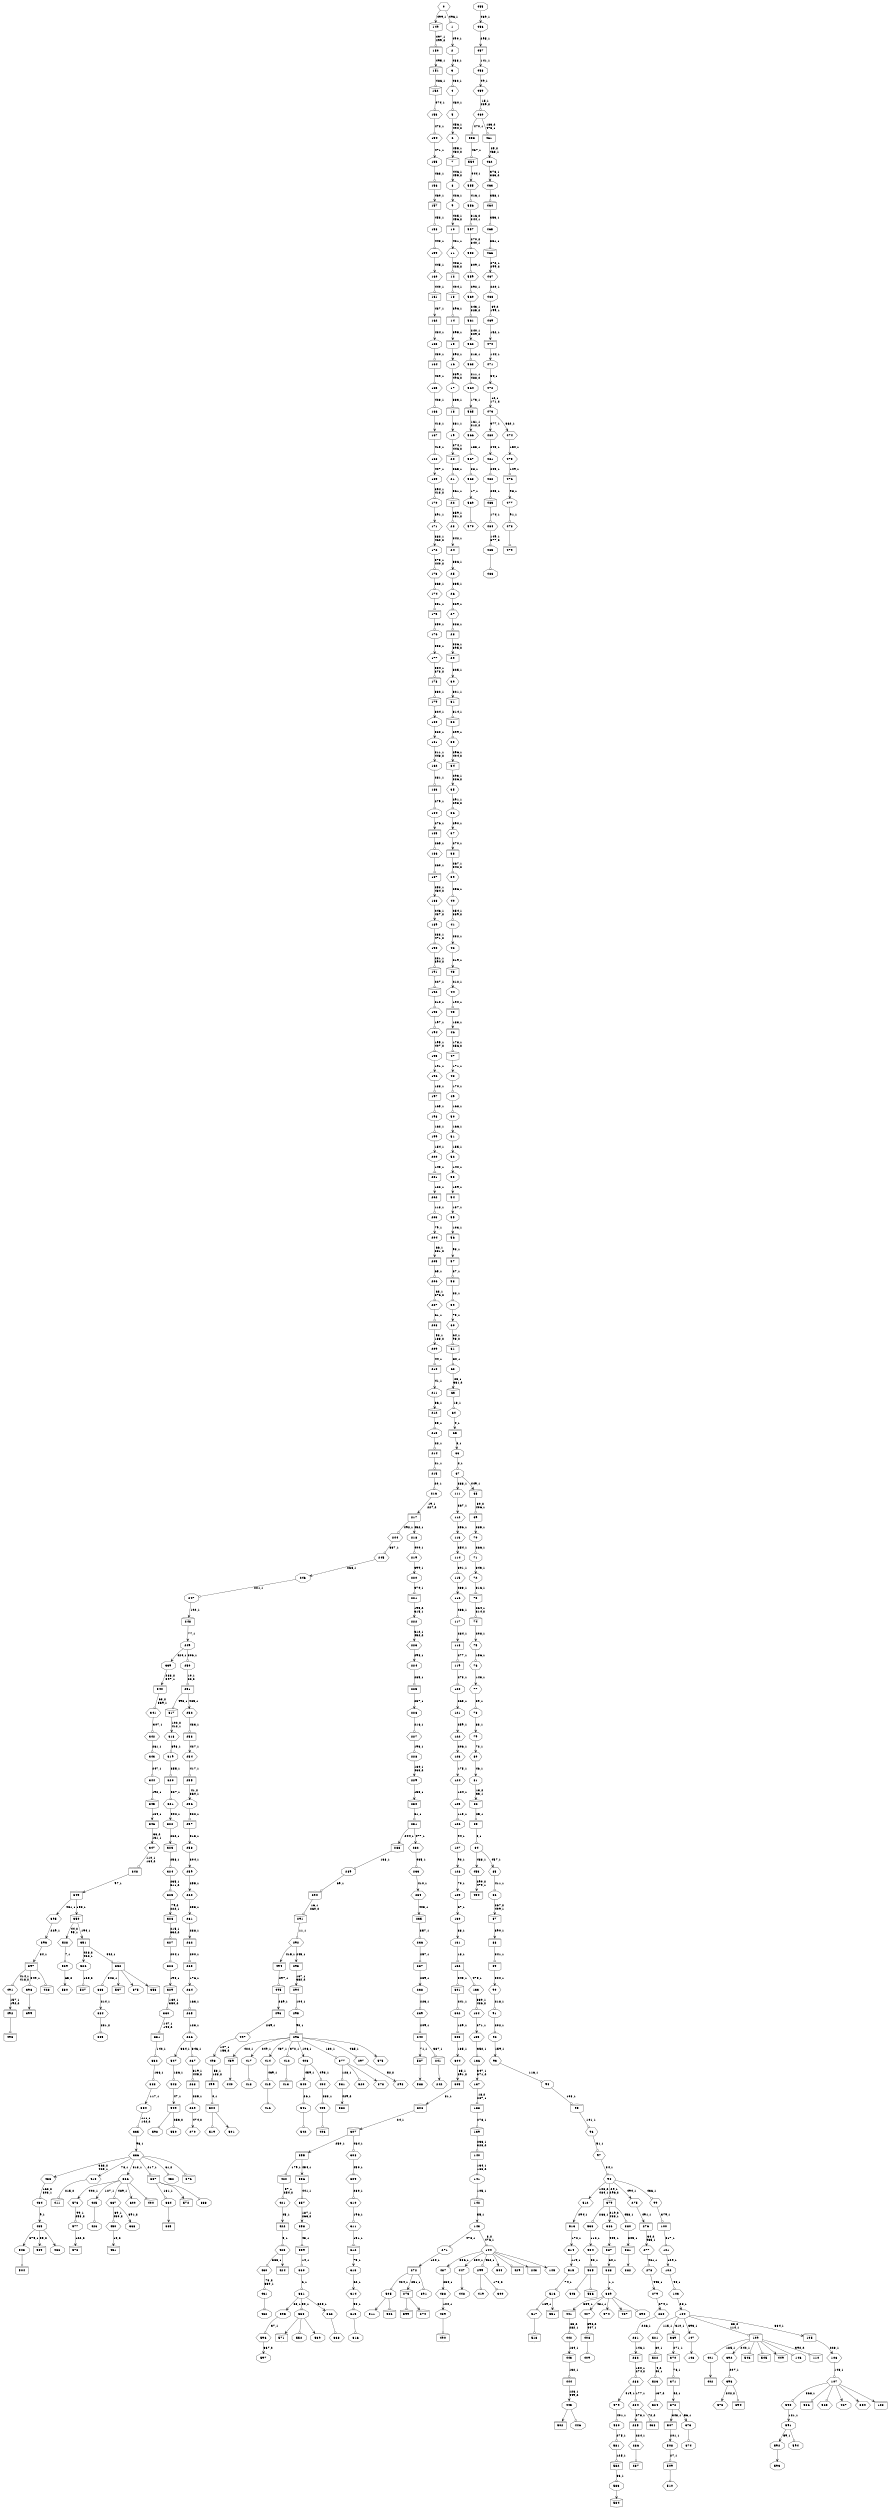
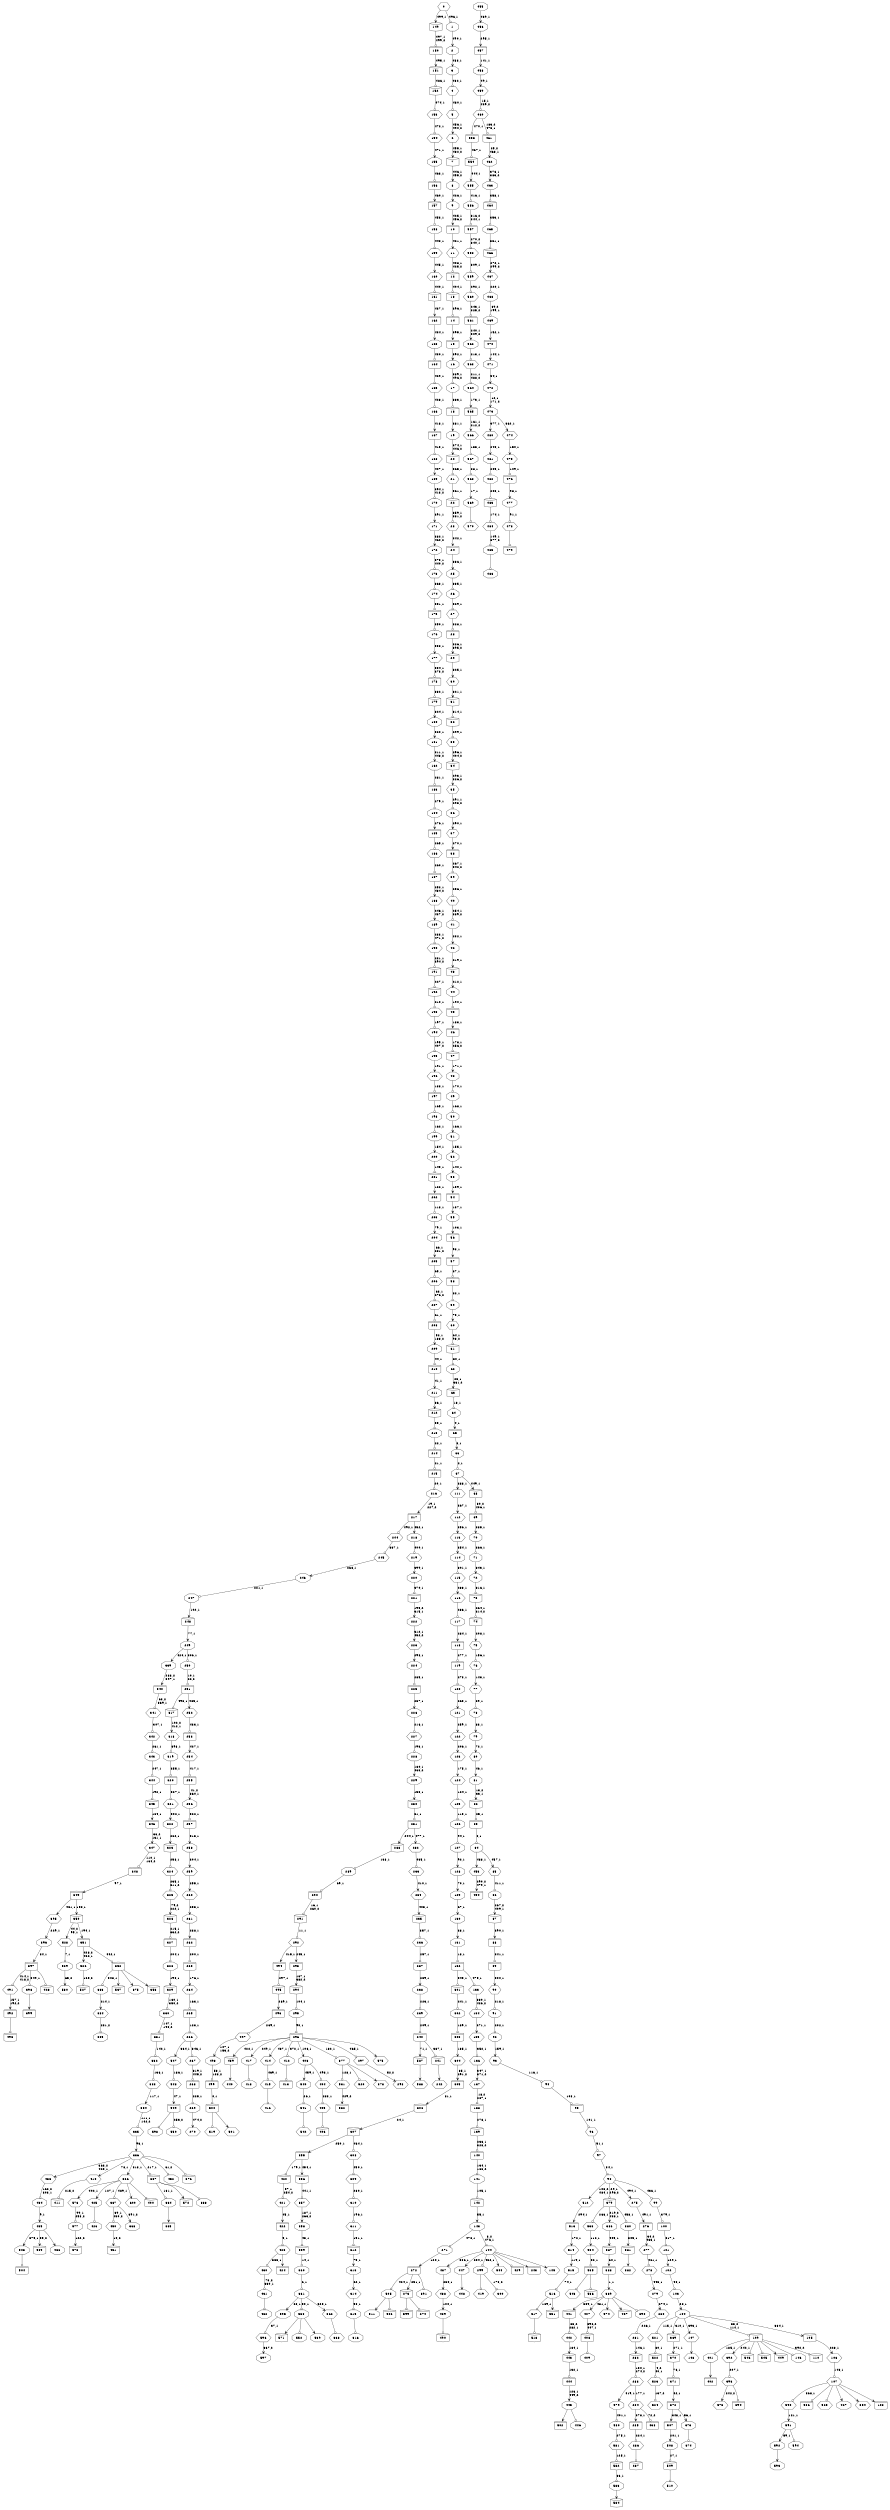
edge "273" -> "274": arrowhead vee -> odot
